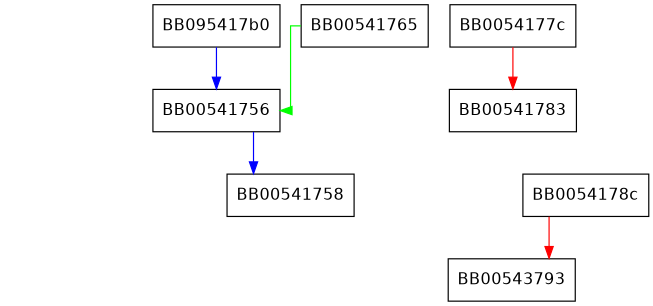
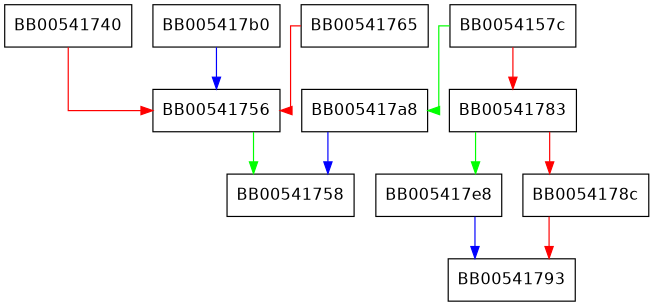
node "BB00541740": added
node "BB095417b0": label "BB095417b0" -> "BB005417b0"
node "BB0054177c": label "BB0054177c" -> "BB0054157c"
edge "BB00541765" -> "BB00541756": color green -> red
node "BB005417a8": added
edge "BB00541756" -> "BB00541758": color blue -> green
edge "BB00541783" -> "BB0054178c": added
node "BB005417e8": added
node "BB00543793": label "BB00543793" -> "BB00541793"
